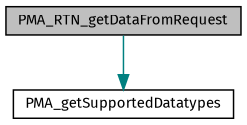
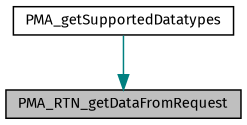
edge "PMA_RTN_getDataFromRequest" -> "PMA_getSupportedDatatypes": reversed
